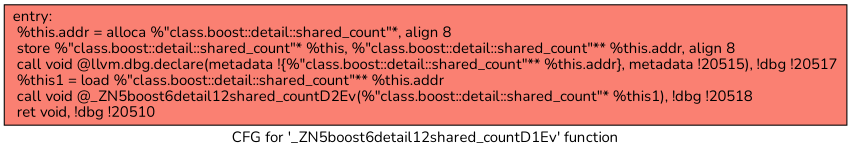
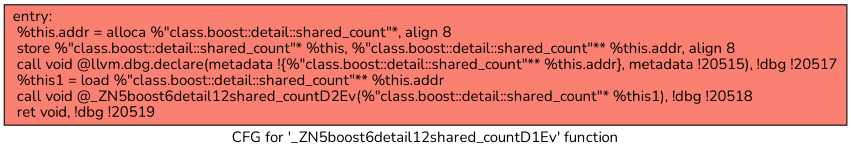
node "entry:": text "ret void, !dbg !20510" -> "ret void, !dbg !20519"
